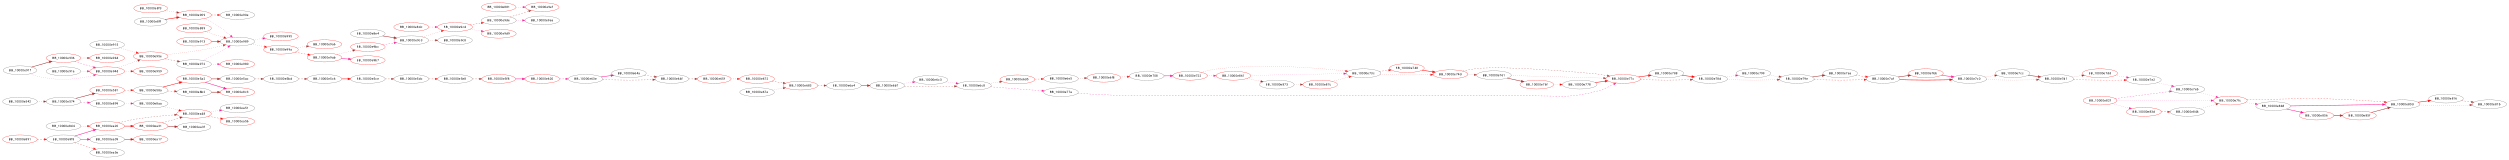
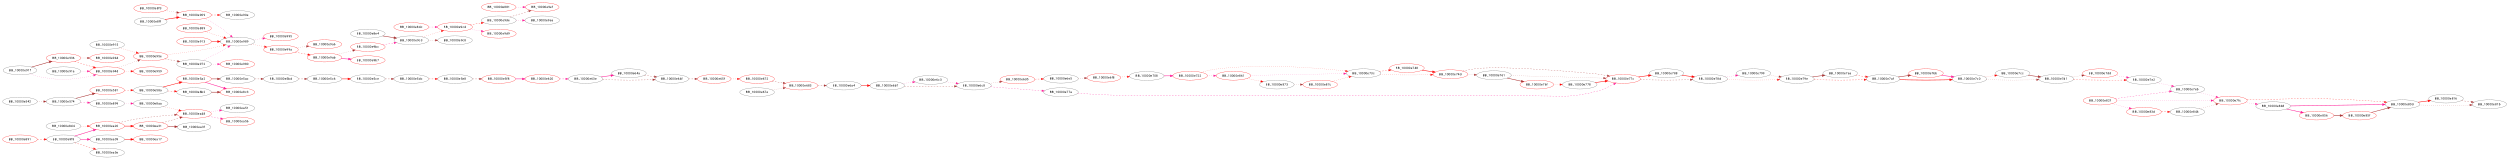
edge "BB_10000e936" -> "BB_10000e94d": color deeppink -> red
edge "BB_10000ea48" -> "BB_10000ea56": color red -> deeppink
